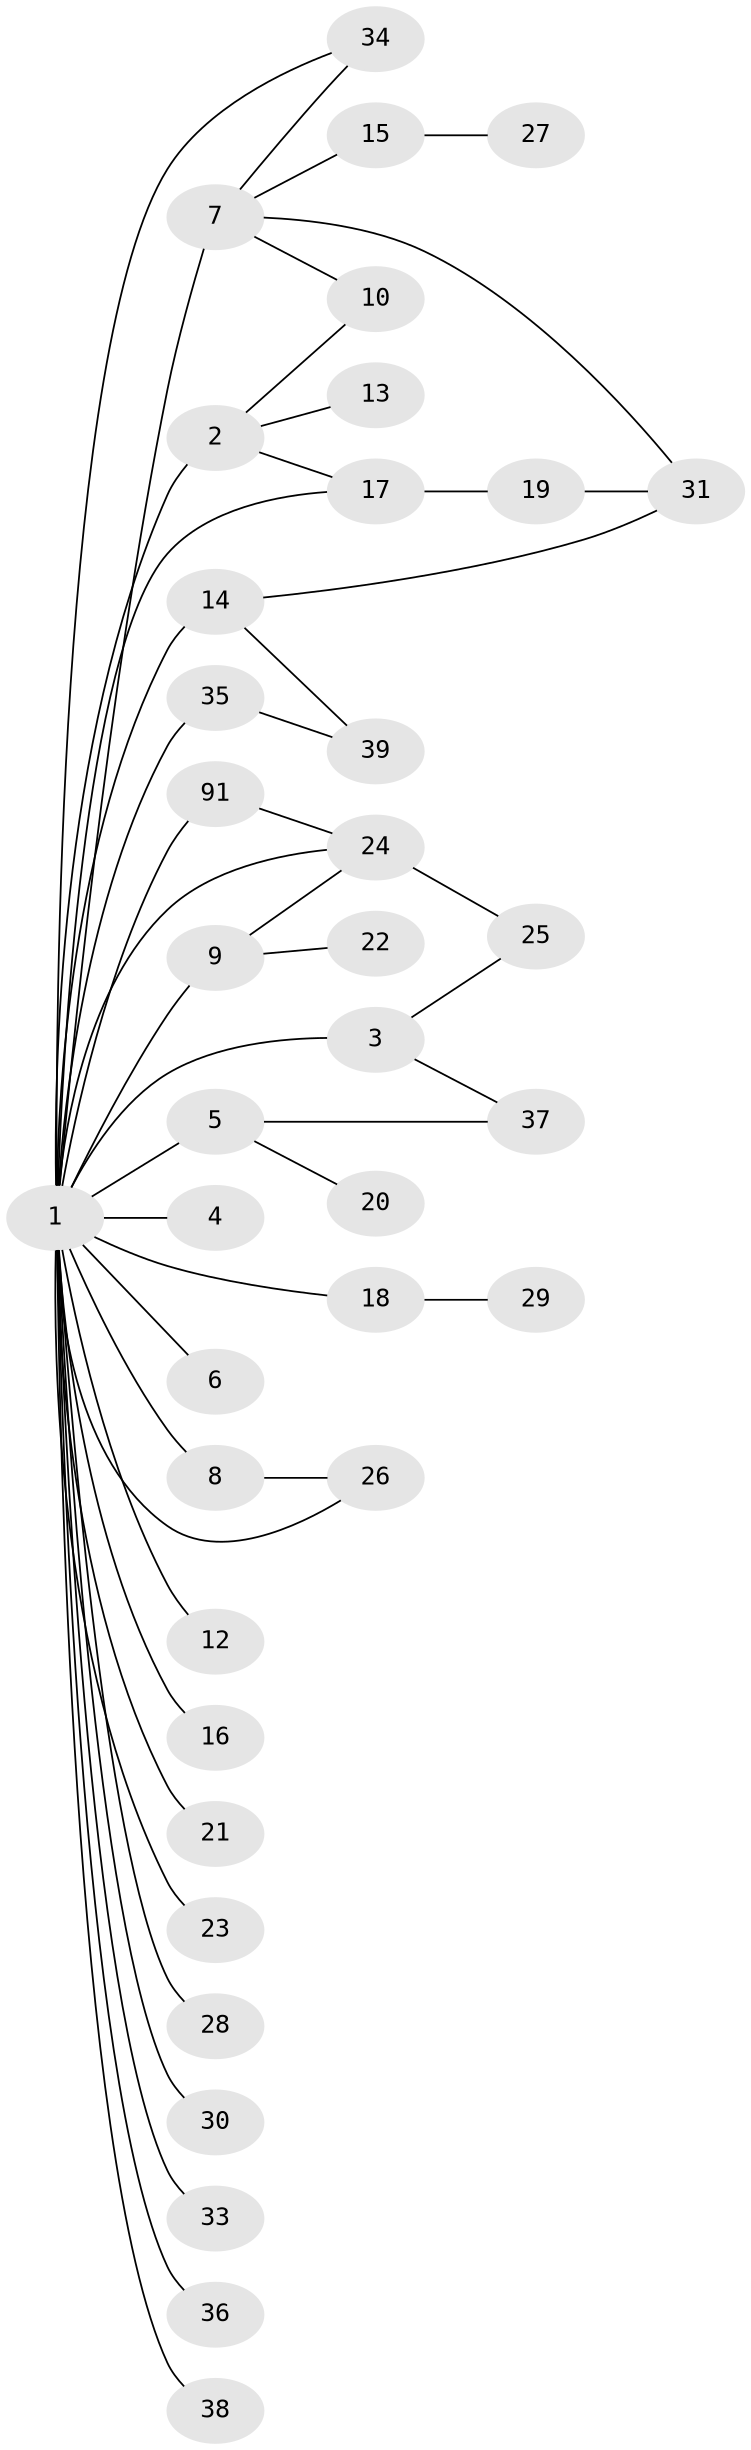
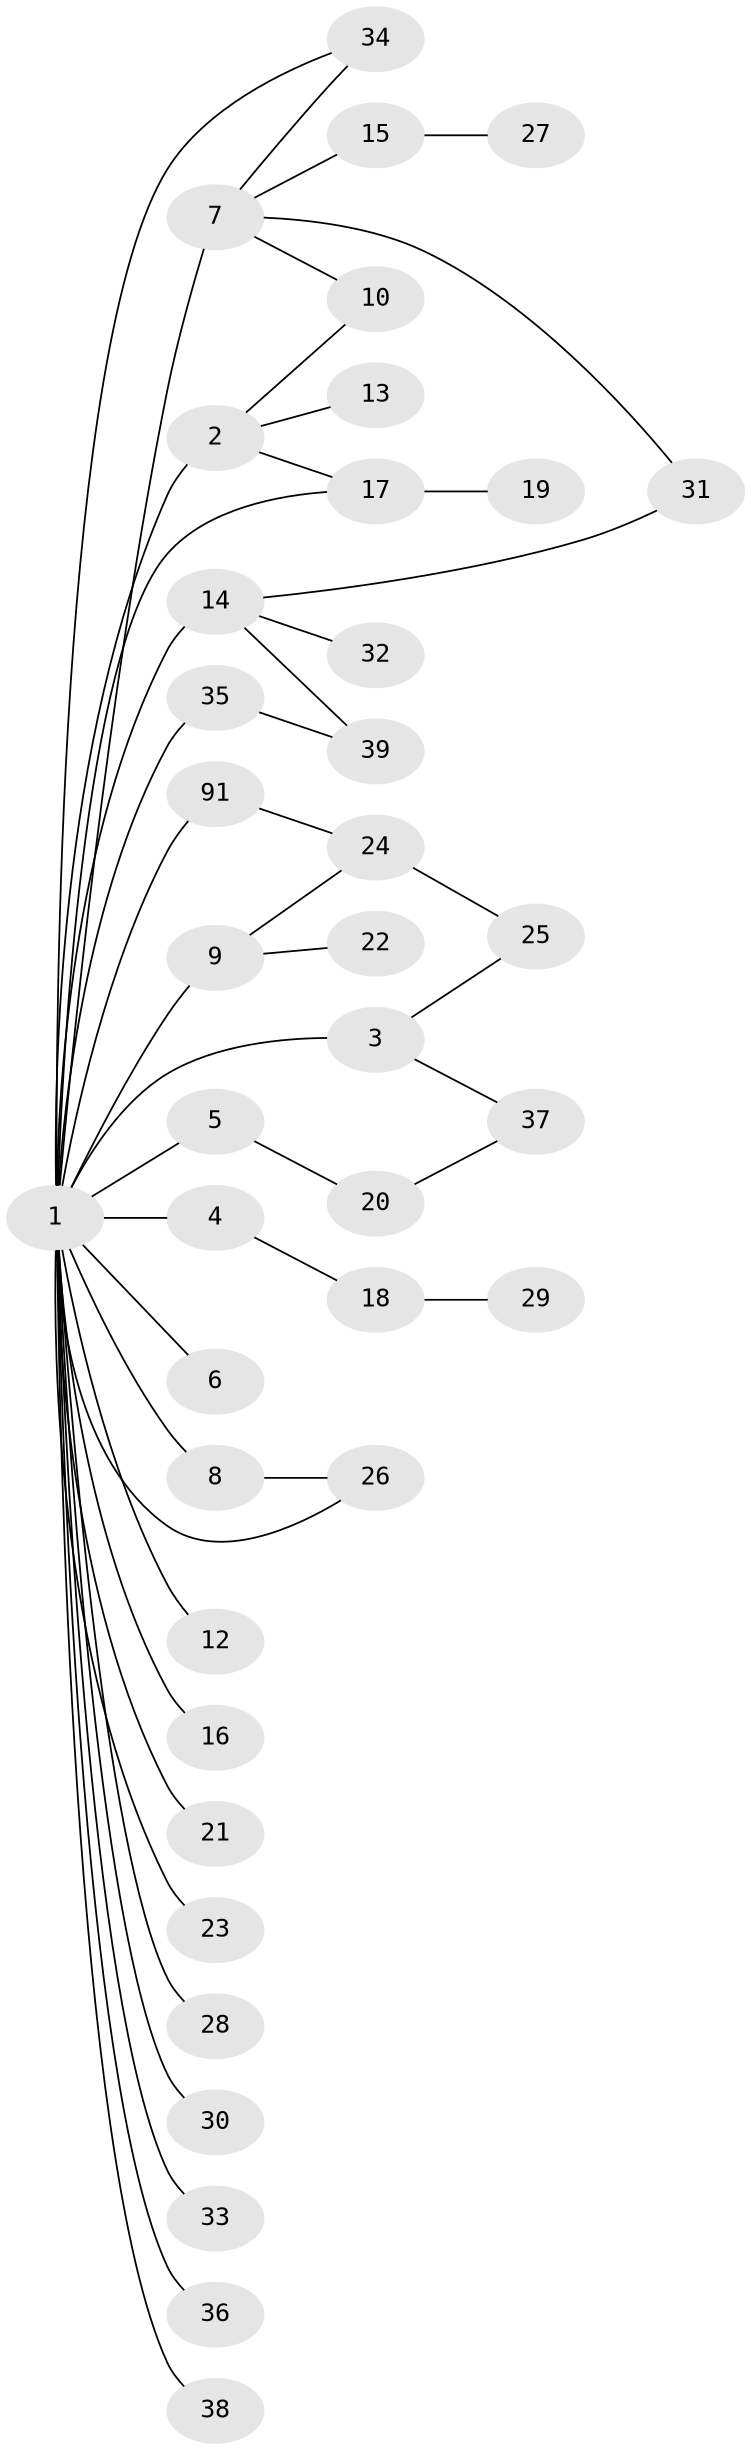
edge "19" -- "31": removed
node "32": added
edge "24" -- "1": removed
edge "5" -- "37": now "20" -- "37"
edge "1" -- "18": now "4" -- "18"
